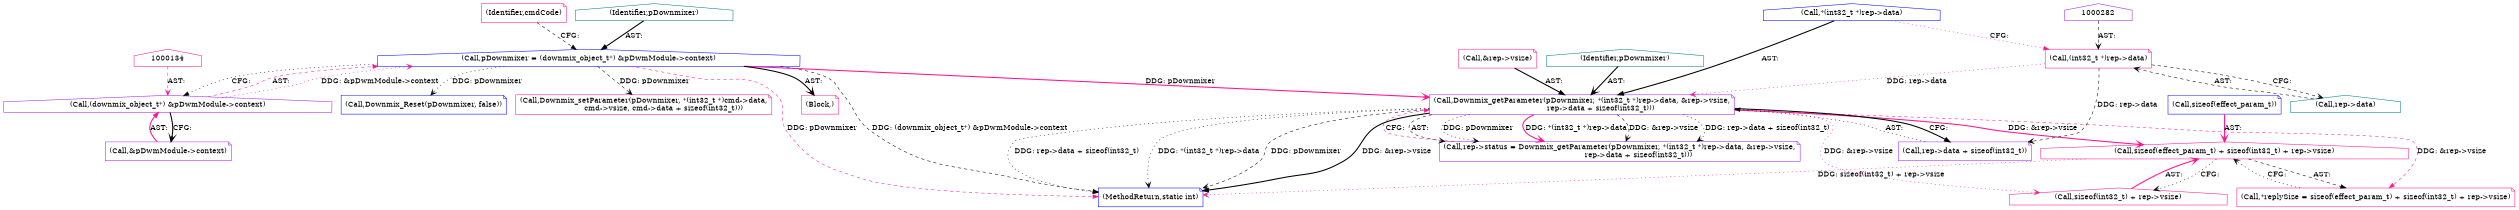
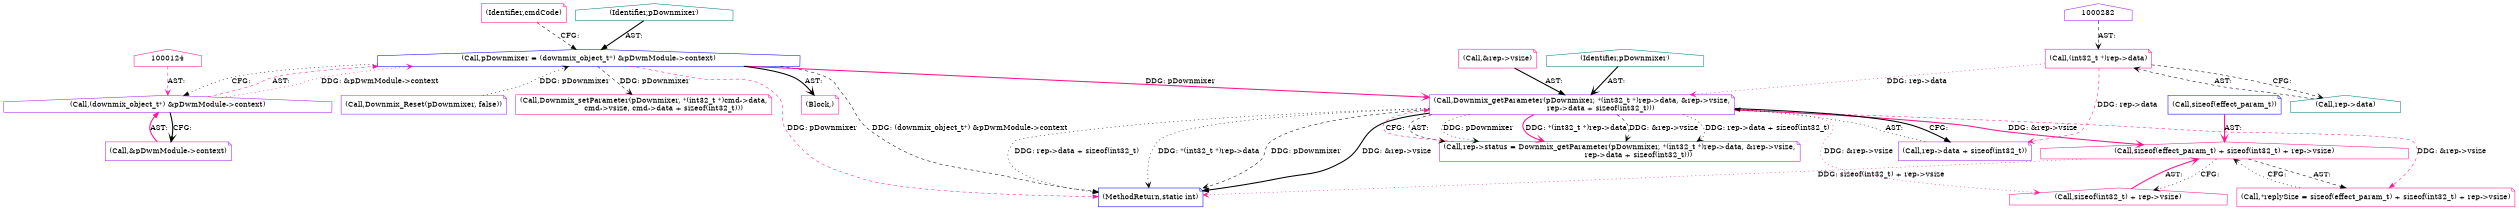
node "(Call,*(int32_t *)rep->data)": removed
node "1000134": label "1000134" -> "1000124"
edge "(Call,pDownmixer = (downmix_object_t*) &pDwmModule->context)" -> "(Call,Downmix_Reset(pDownmixer, false))": reversed
node "(Call,Downmix_Reset(pDownmixer, false))": color blue -> purple
edge "(Call,(int32_t *)rep->data)" -> "(Call,rep->data + sizeof(int32_t))": color black -> deeppink
